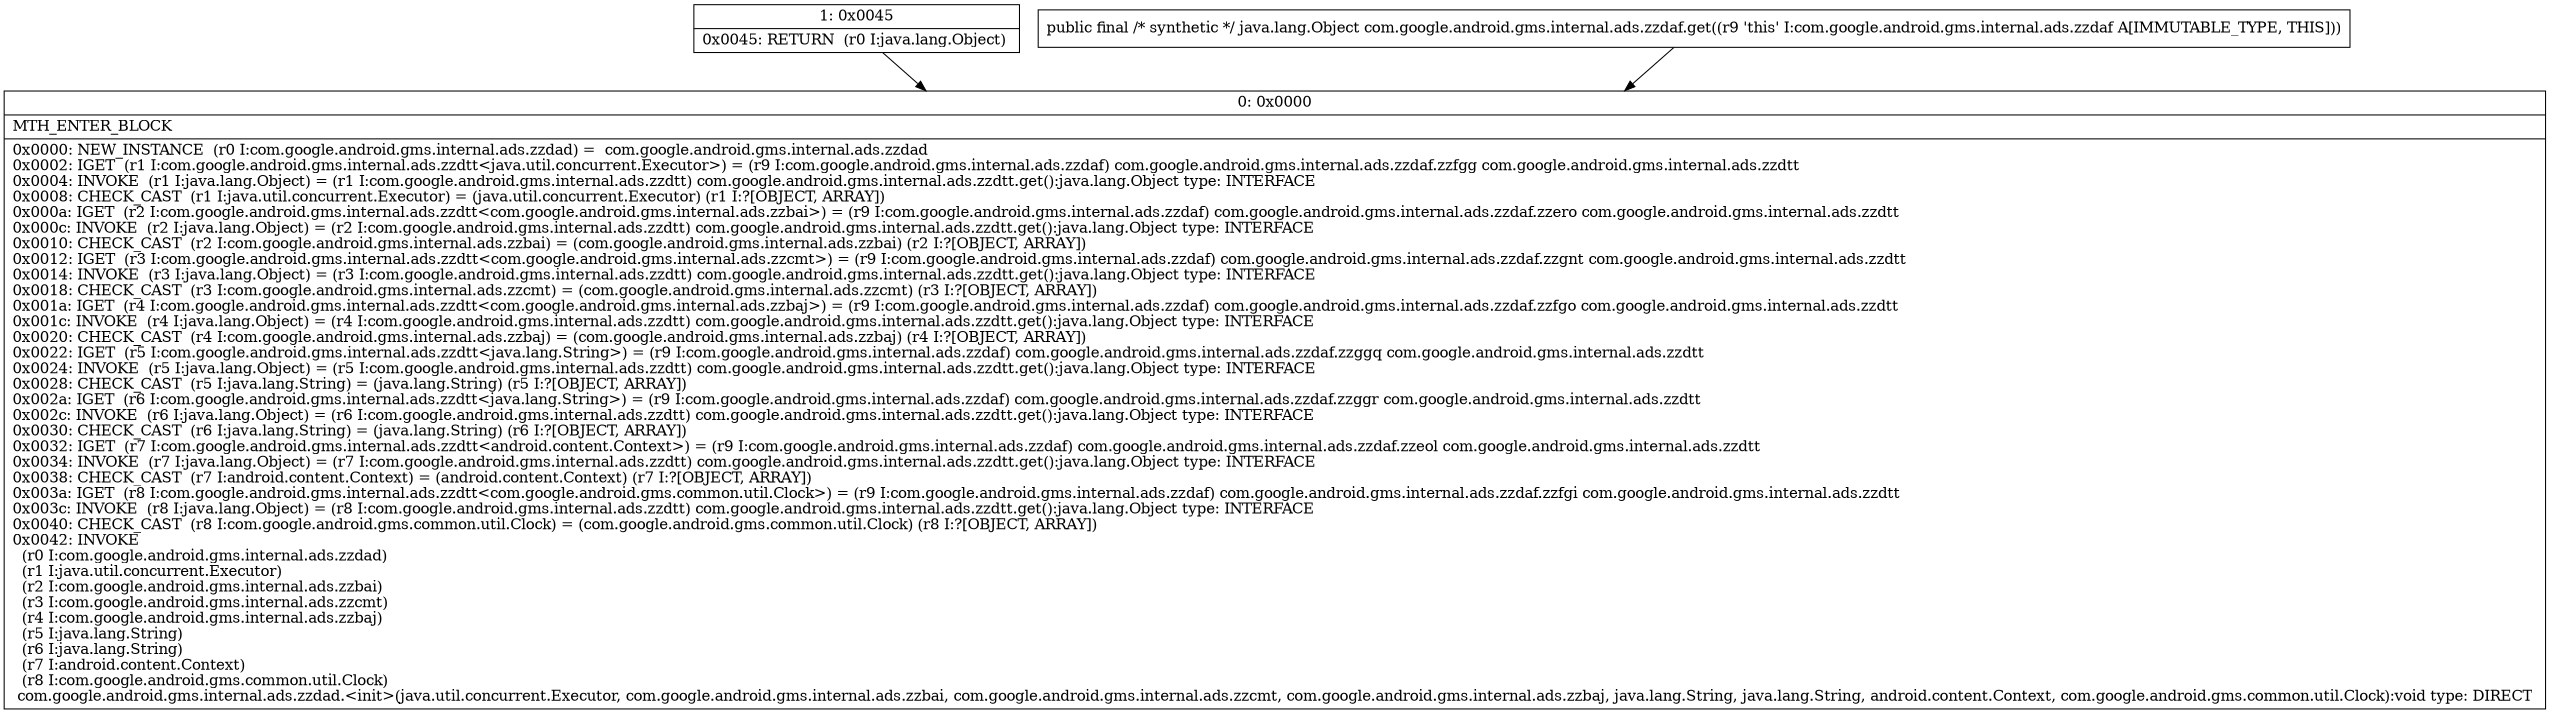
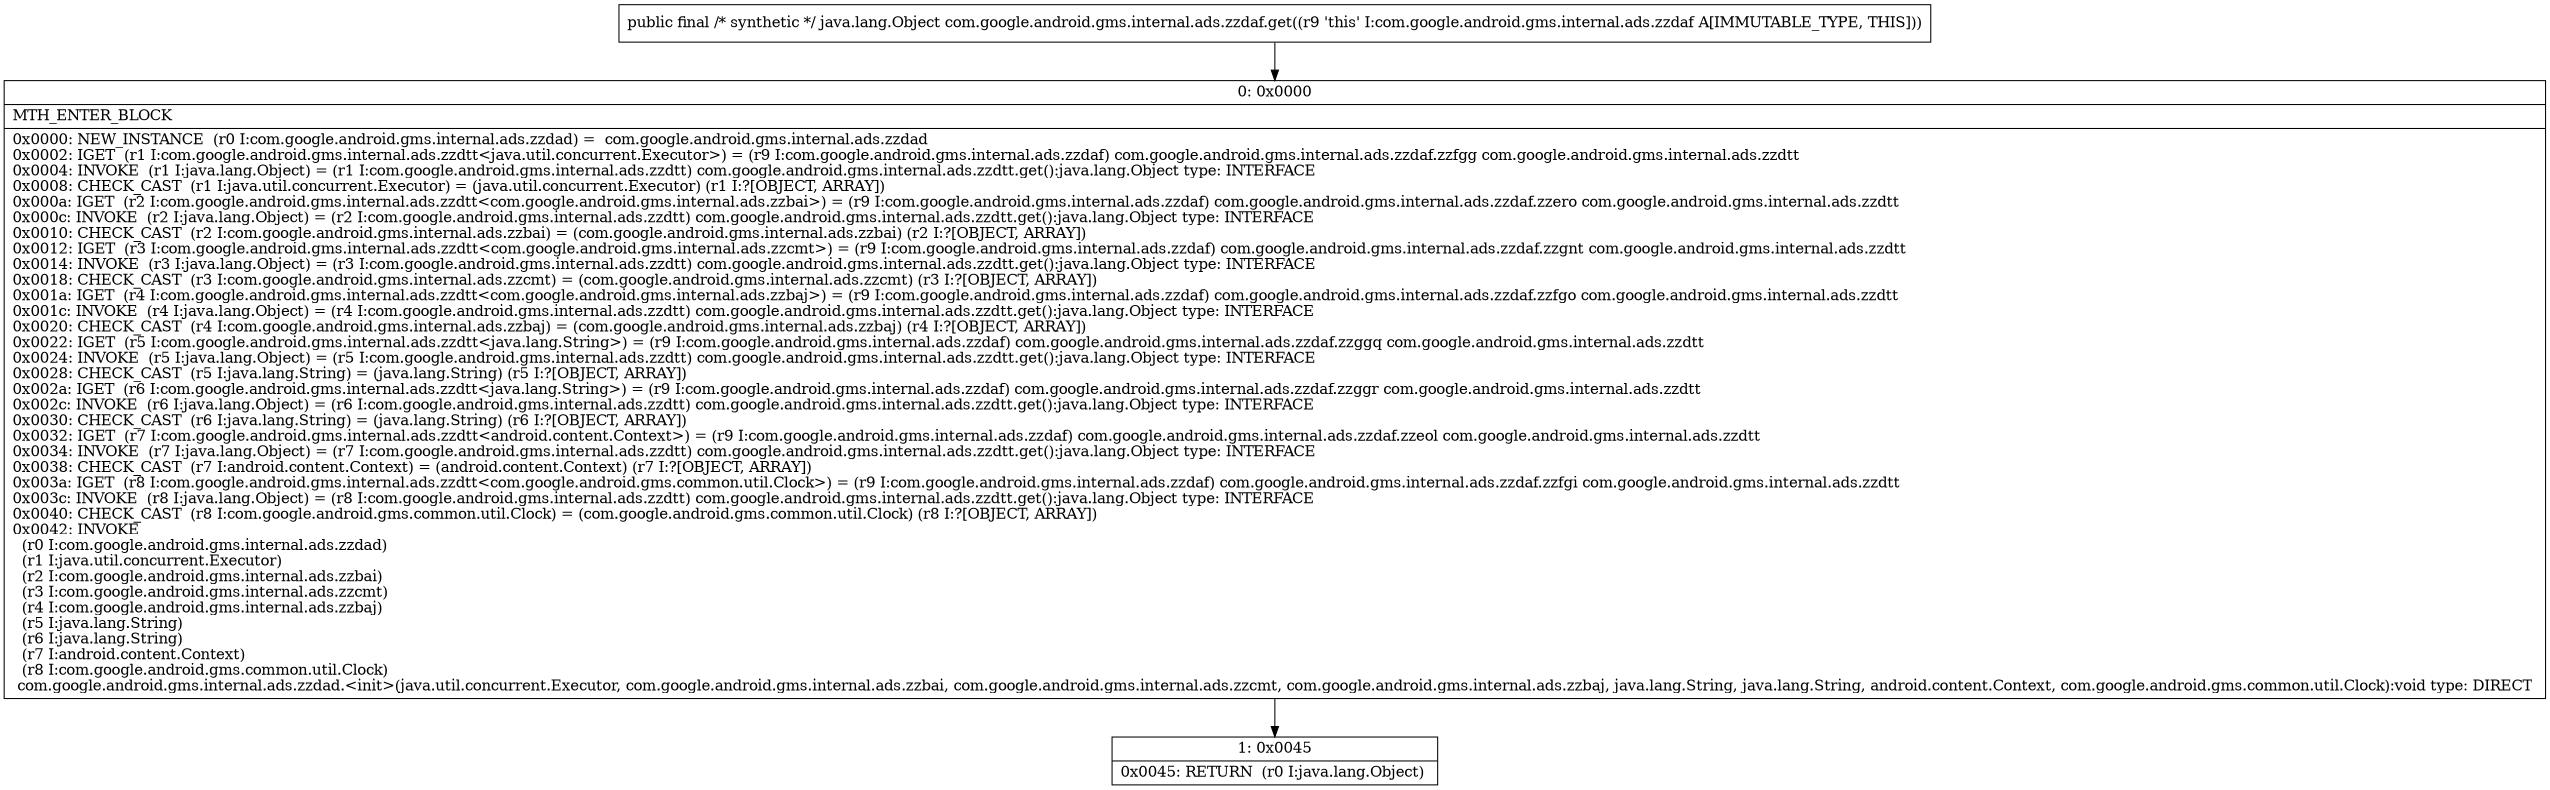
edge "1: 0x0045" -> "0: 0x0000": reversed
